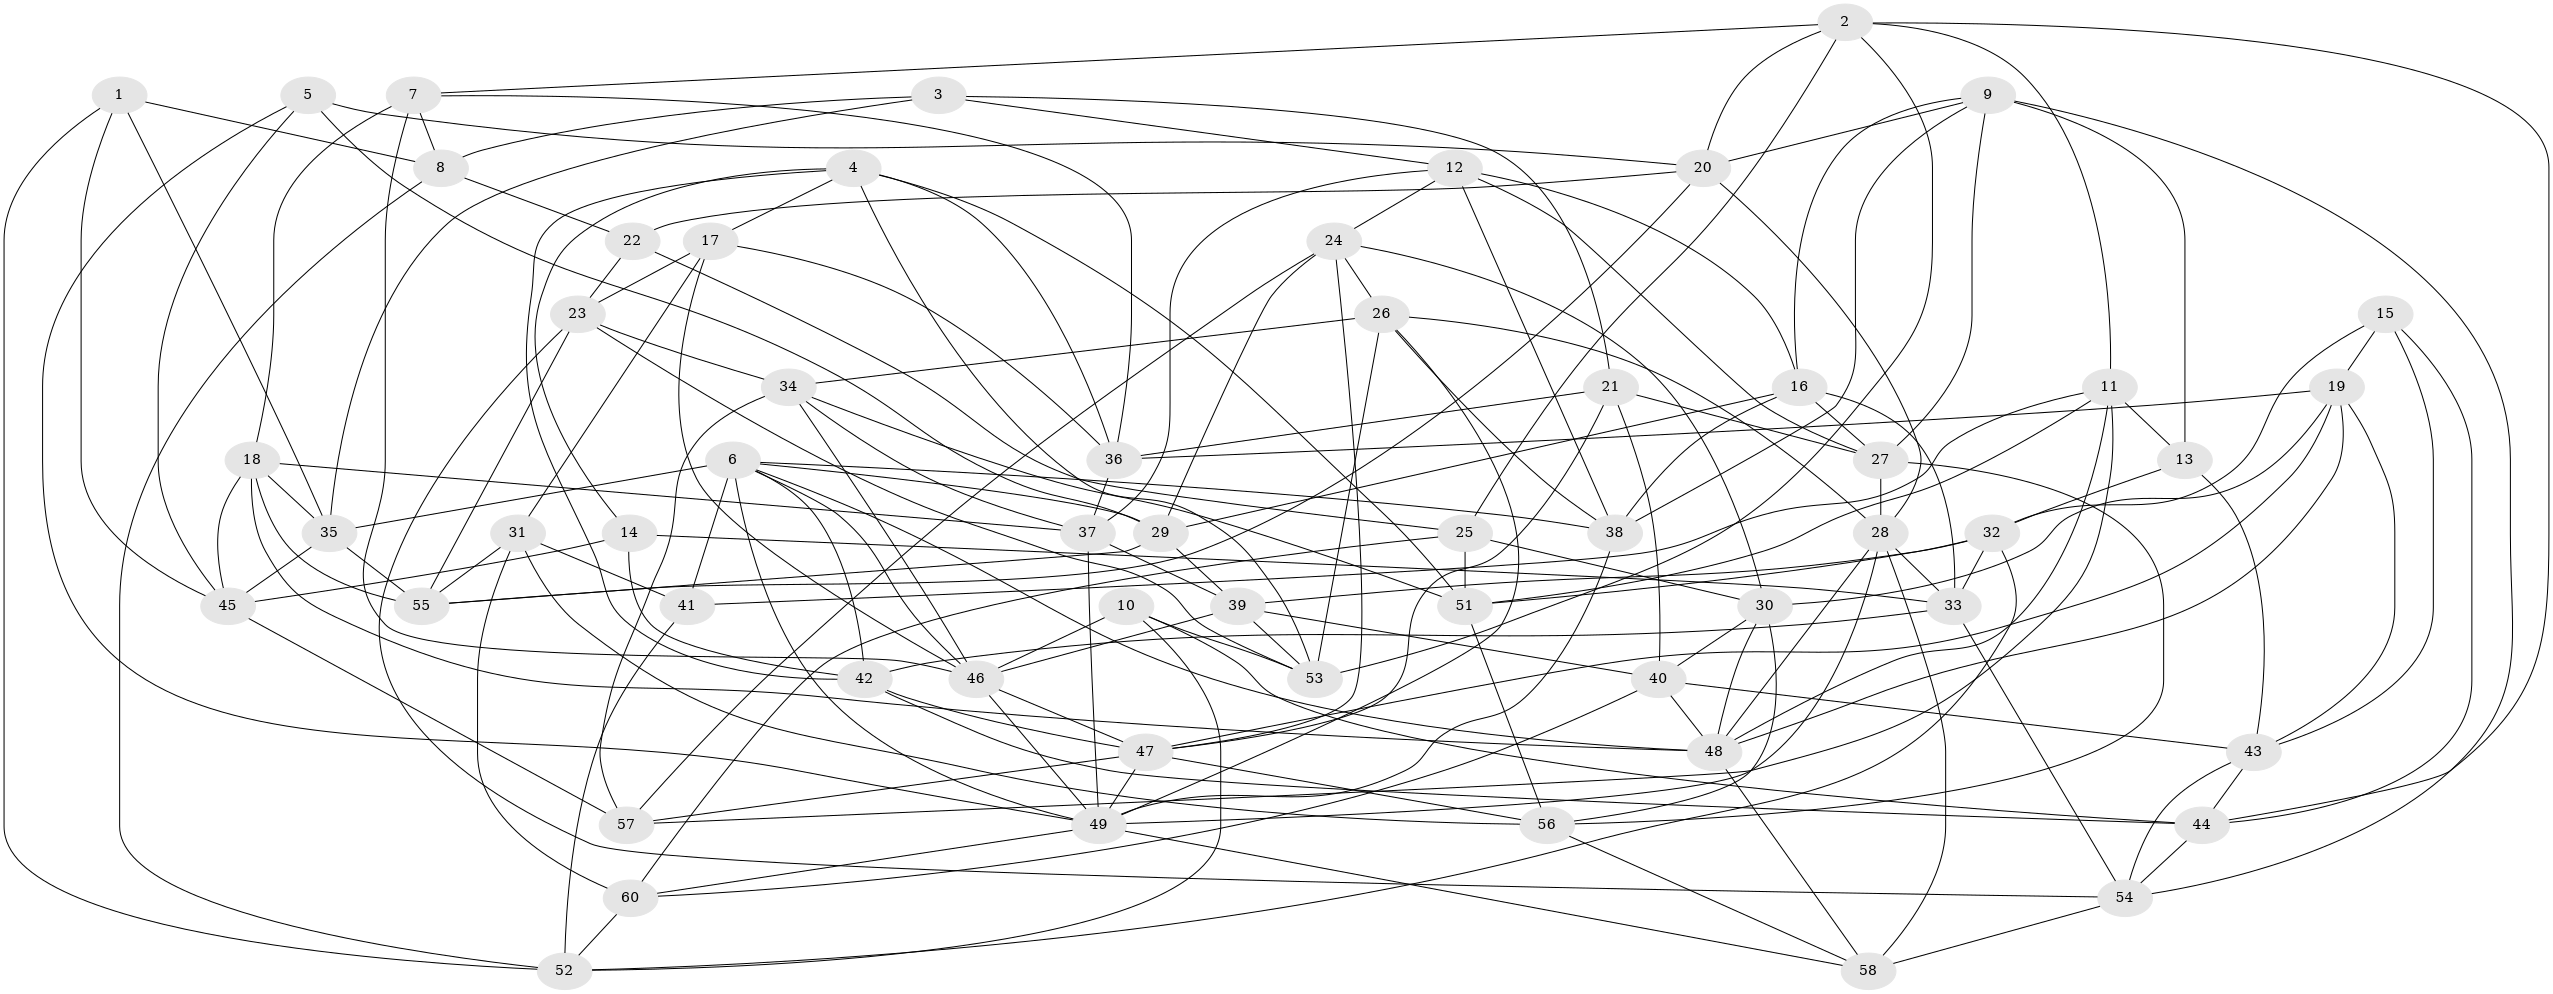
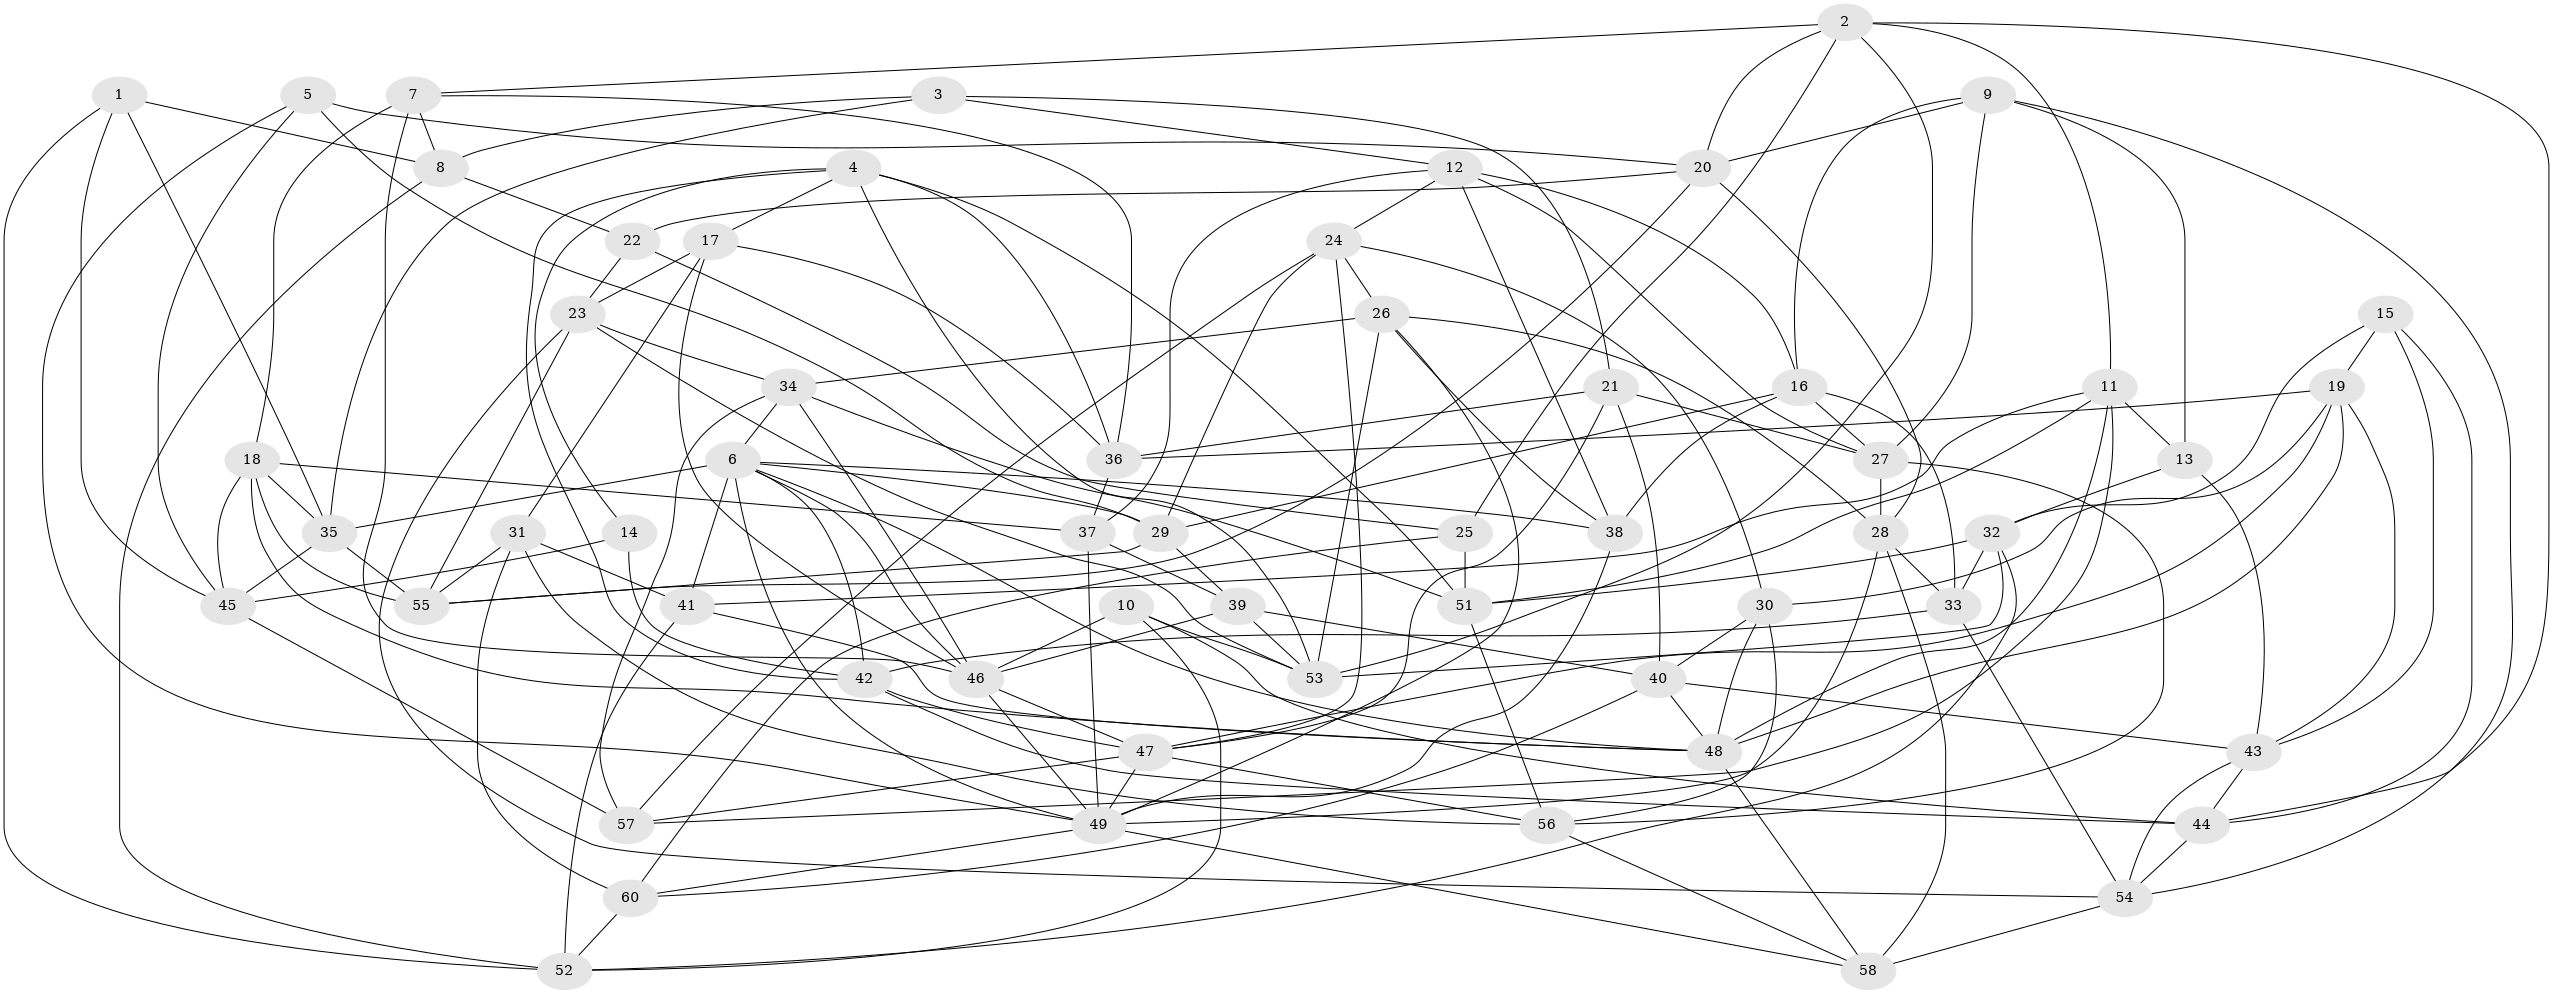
edge "9" -- "38": removed
edge "34" -- "37": now "34" -- "6"
edge "14" -- "33": removed
edge "25" -- "30": removed
edge "32" -- "39": now "32" -- "53"
edge "28" -- "48": now "41" -- "48"
